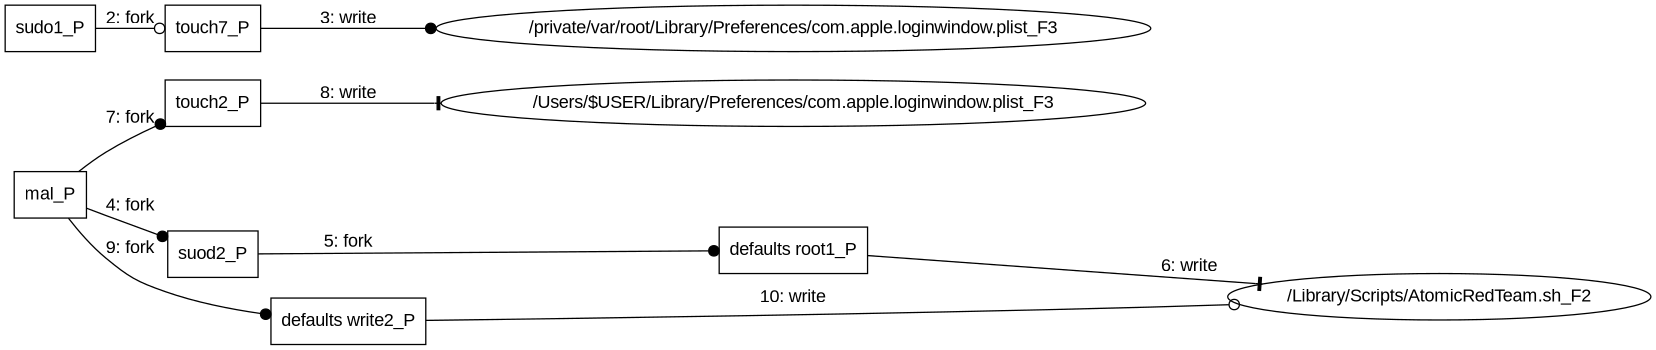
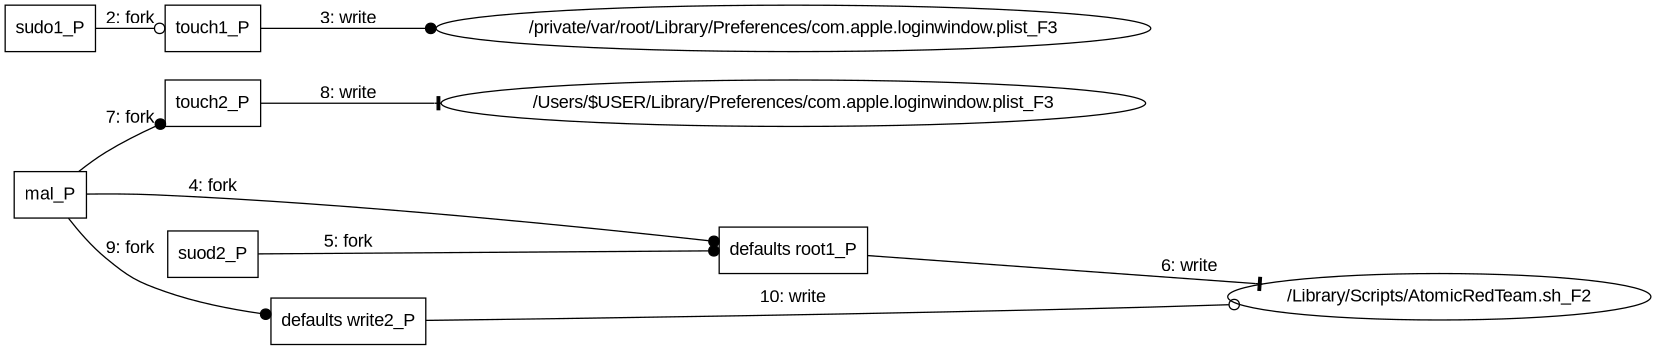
node "touch7_P": label "touch7_P" -> "touch1_P"
edge "mal_P" -> "suod2_P": now "mal_P" -> "defaults root1_P"
